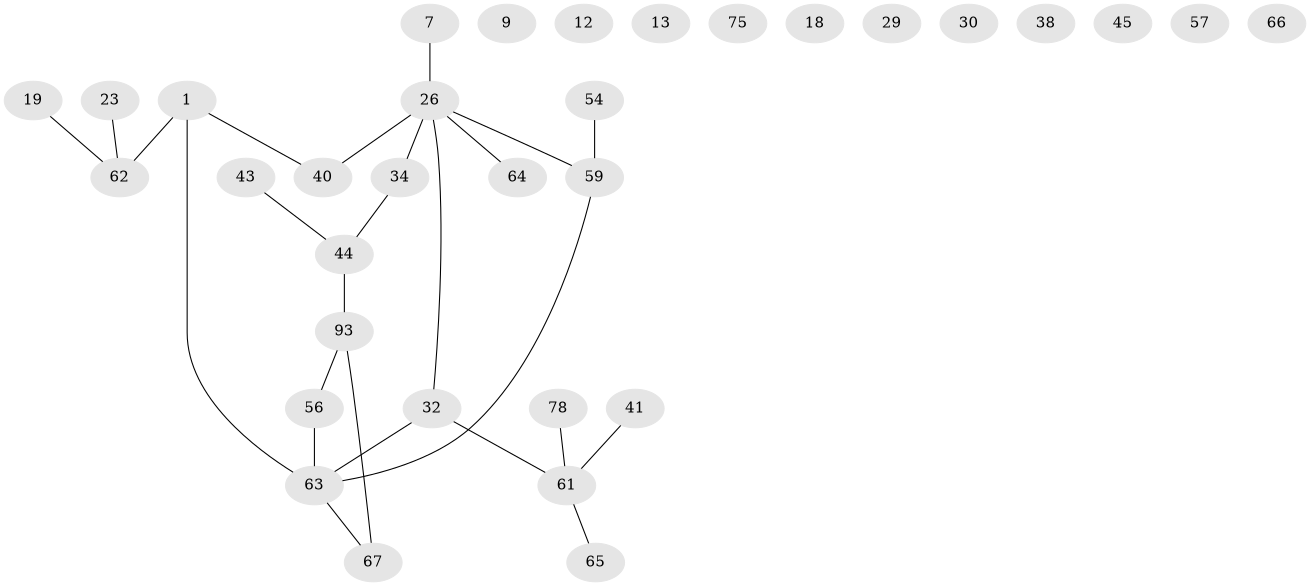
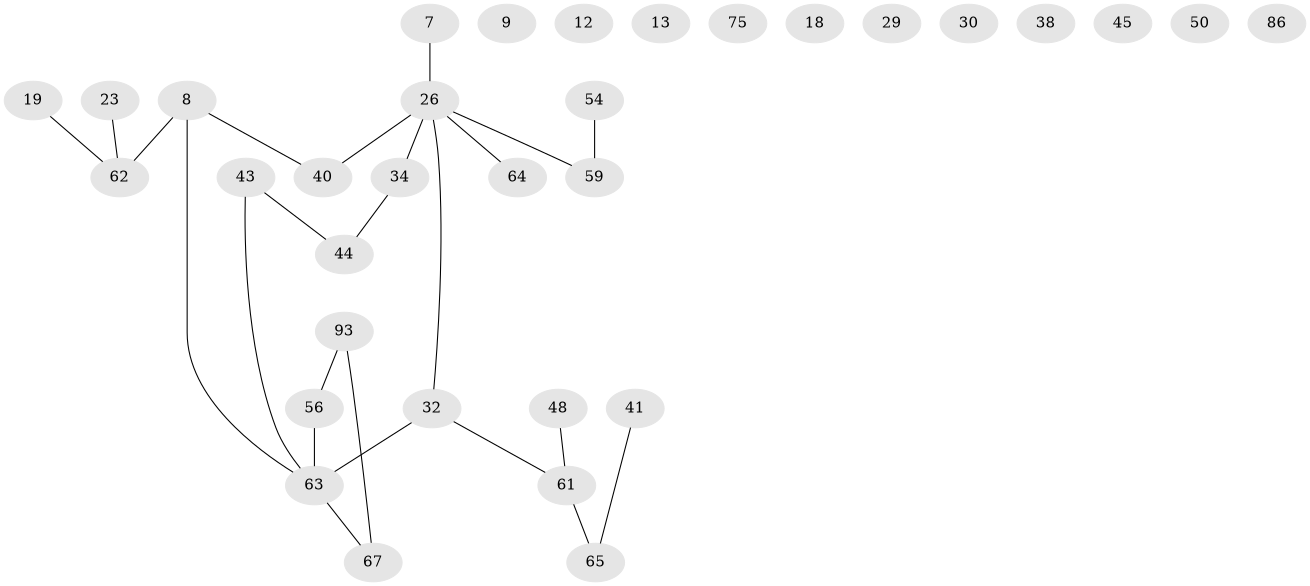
node "57": label "57" -> "50"
node "66": label "66" -> "86"
node "1": label "1" -> "8"
edge "44" -- "93": removed
edge "59" -- "63": now "43" -- "63"
node "78": label "78" -> "48"
edge "41" -- "61": now "41" -- "65"
